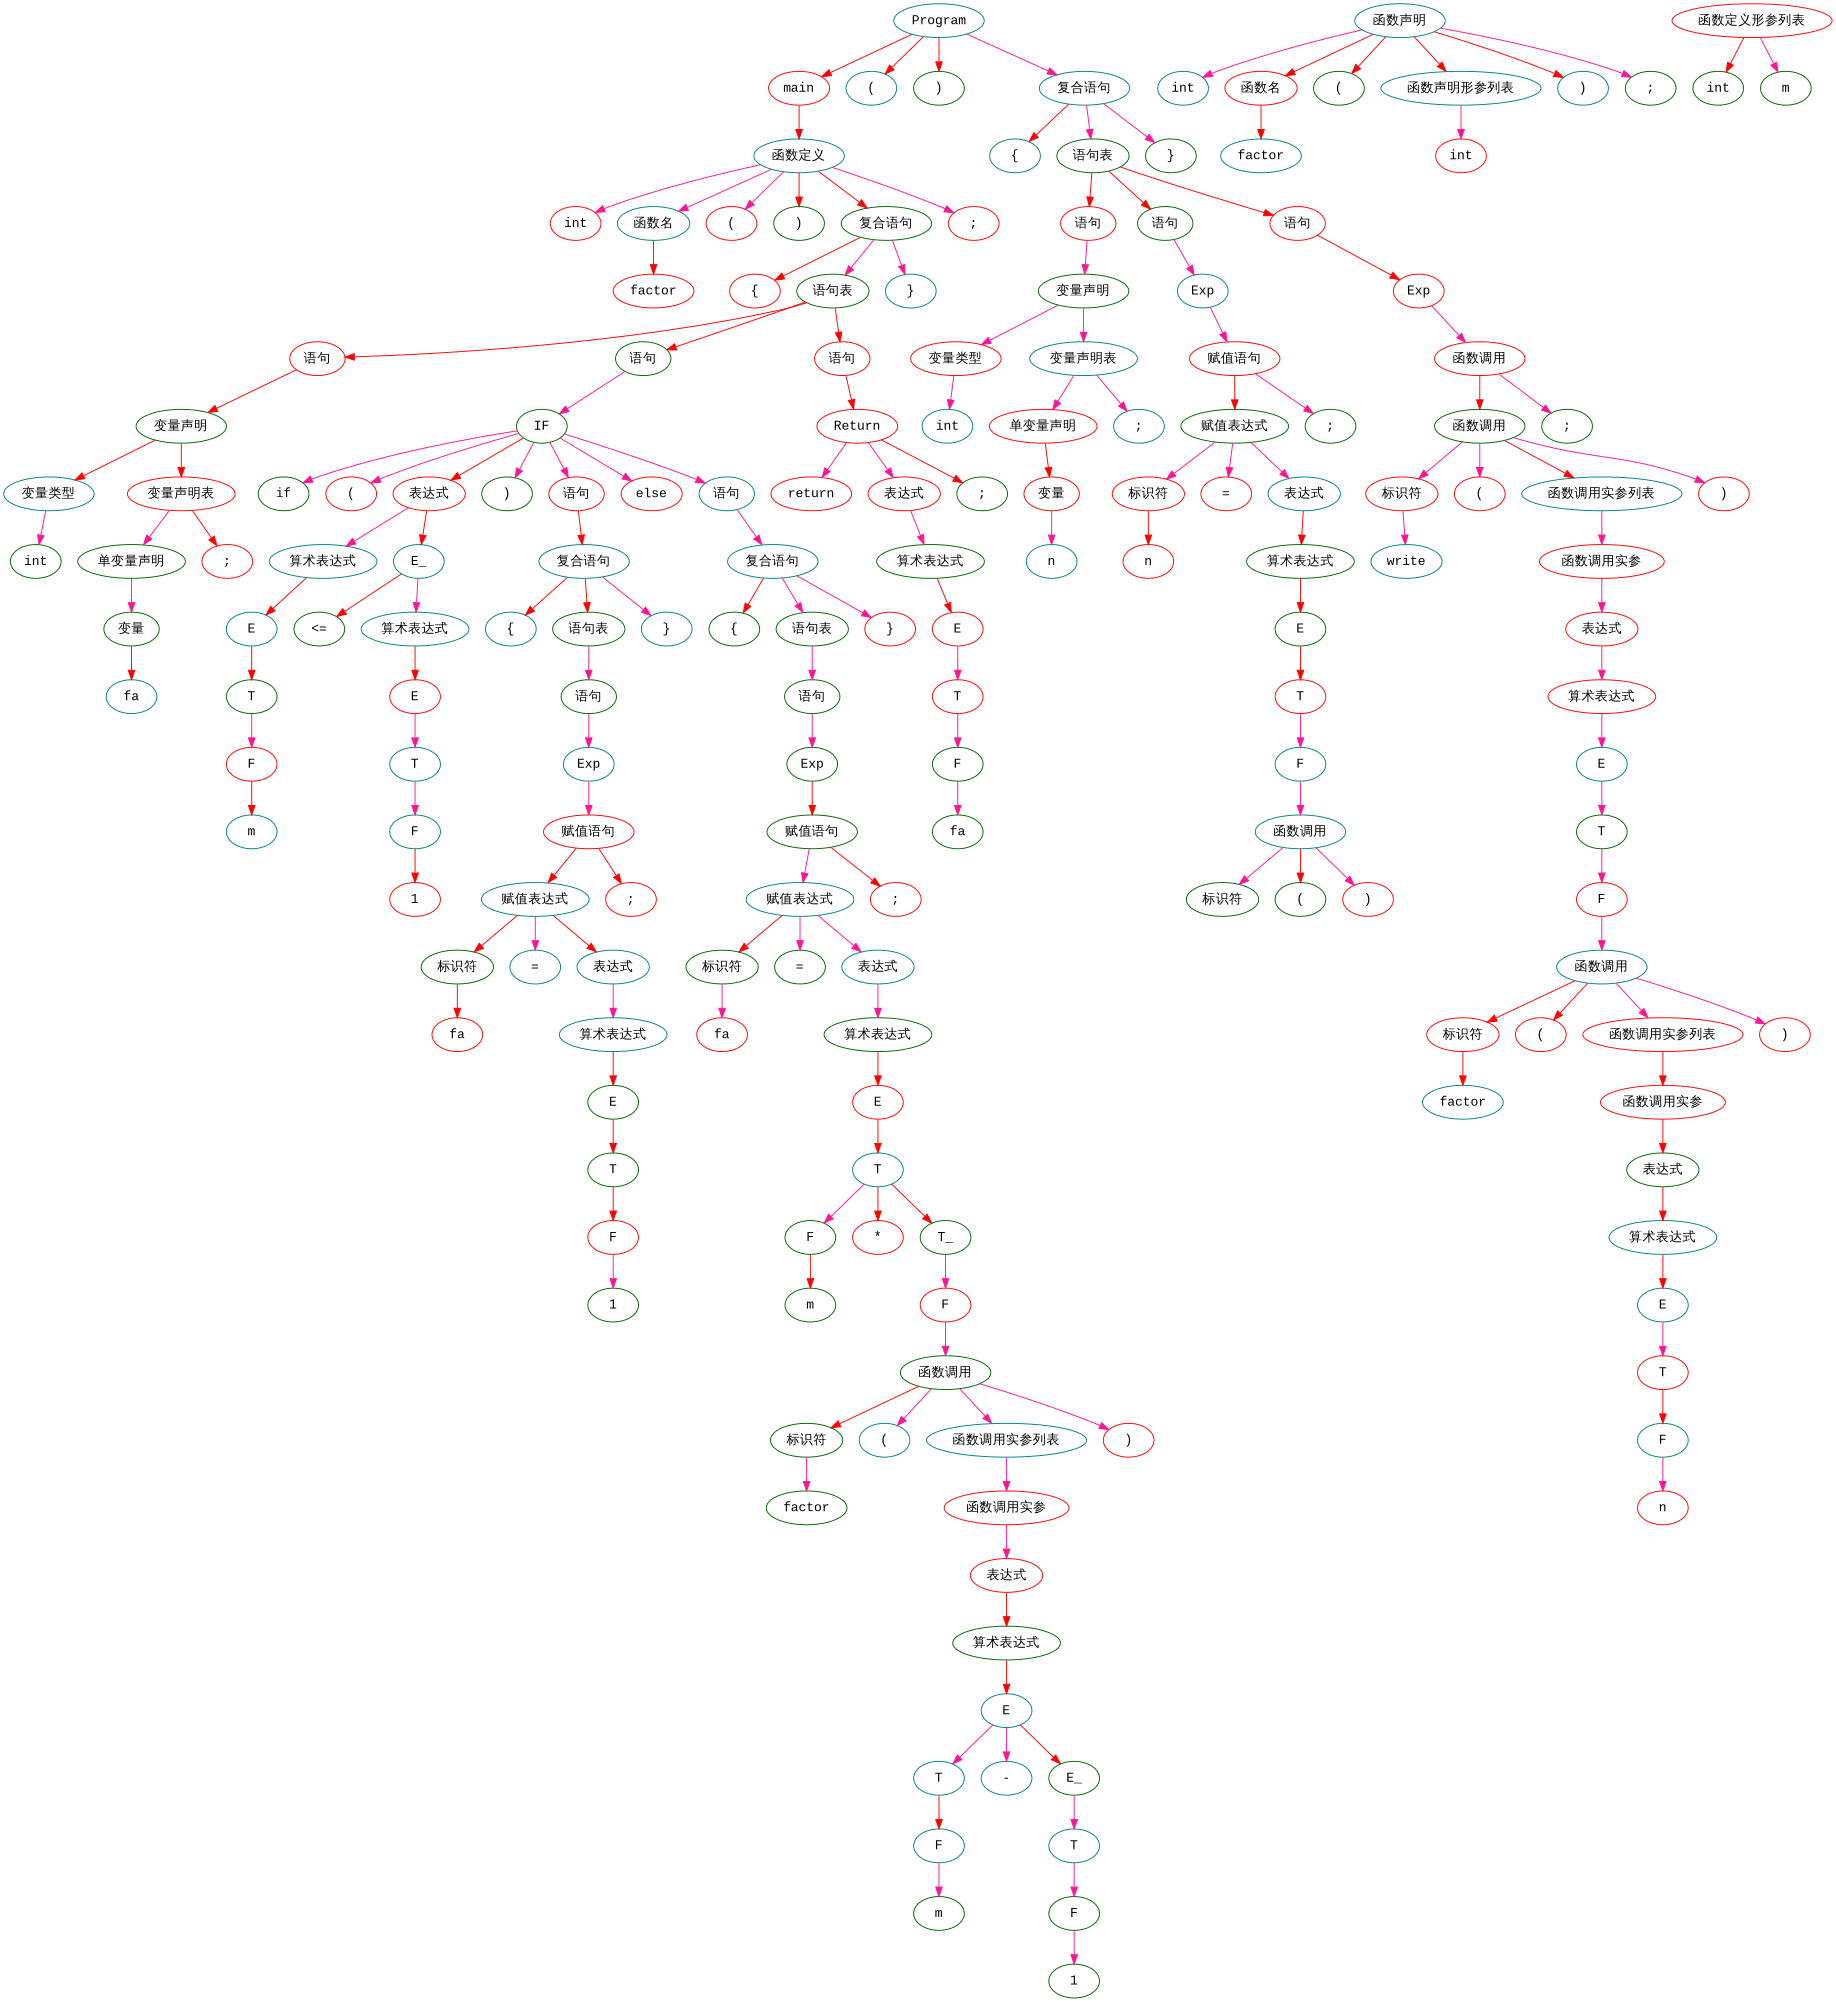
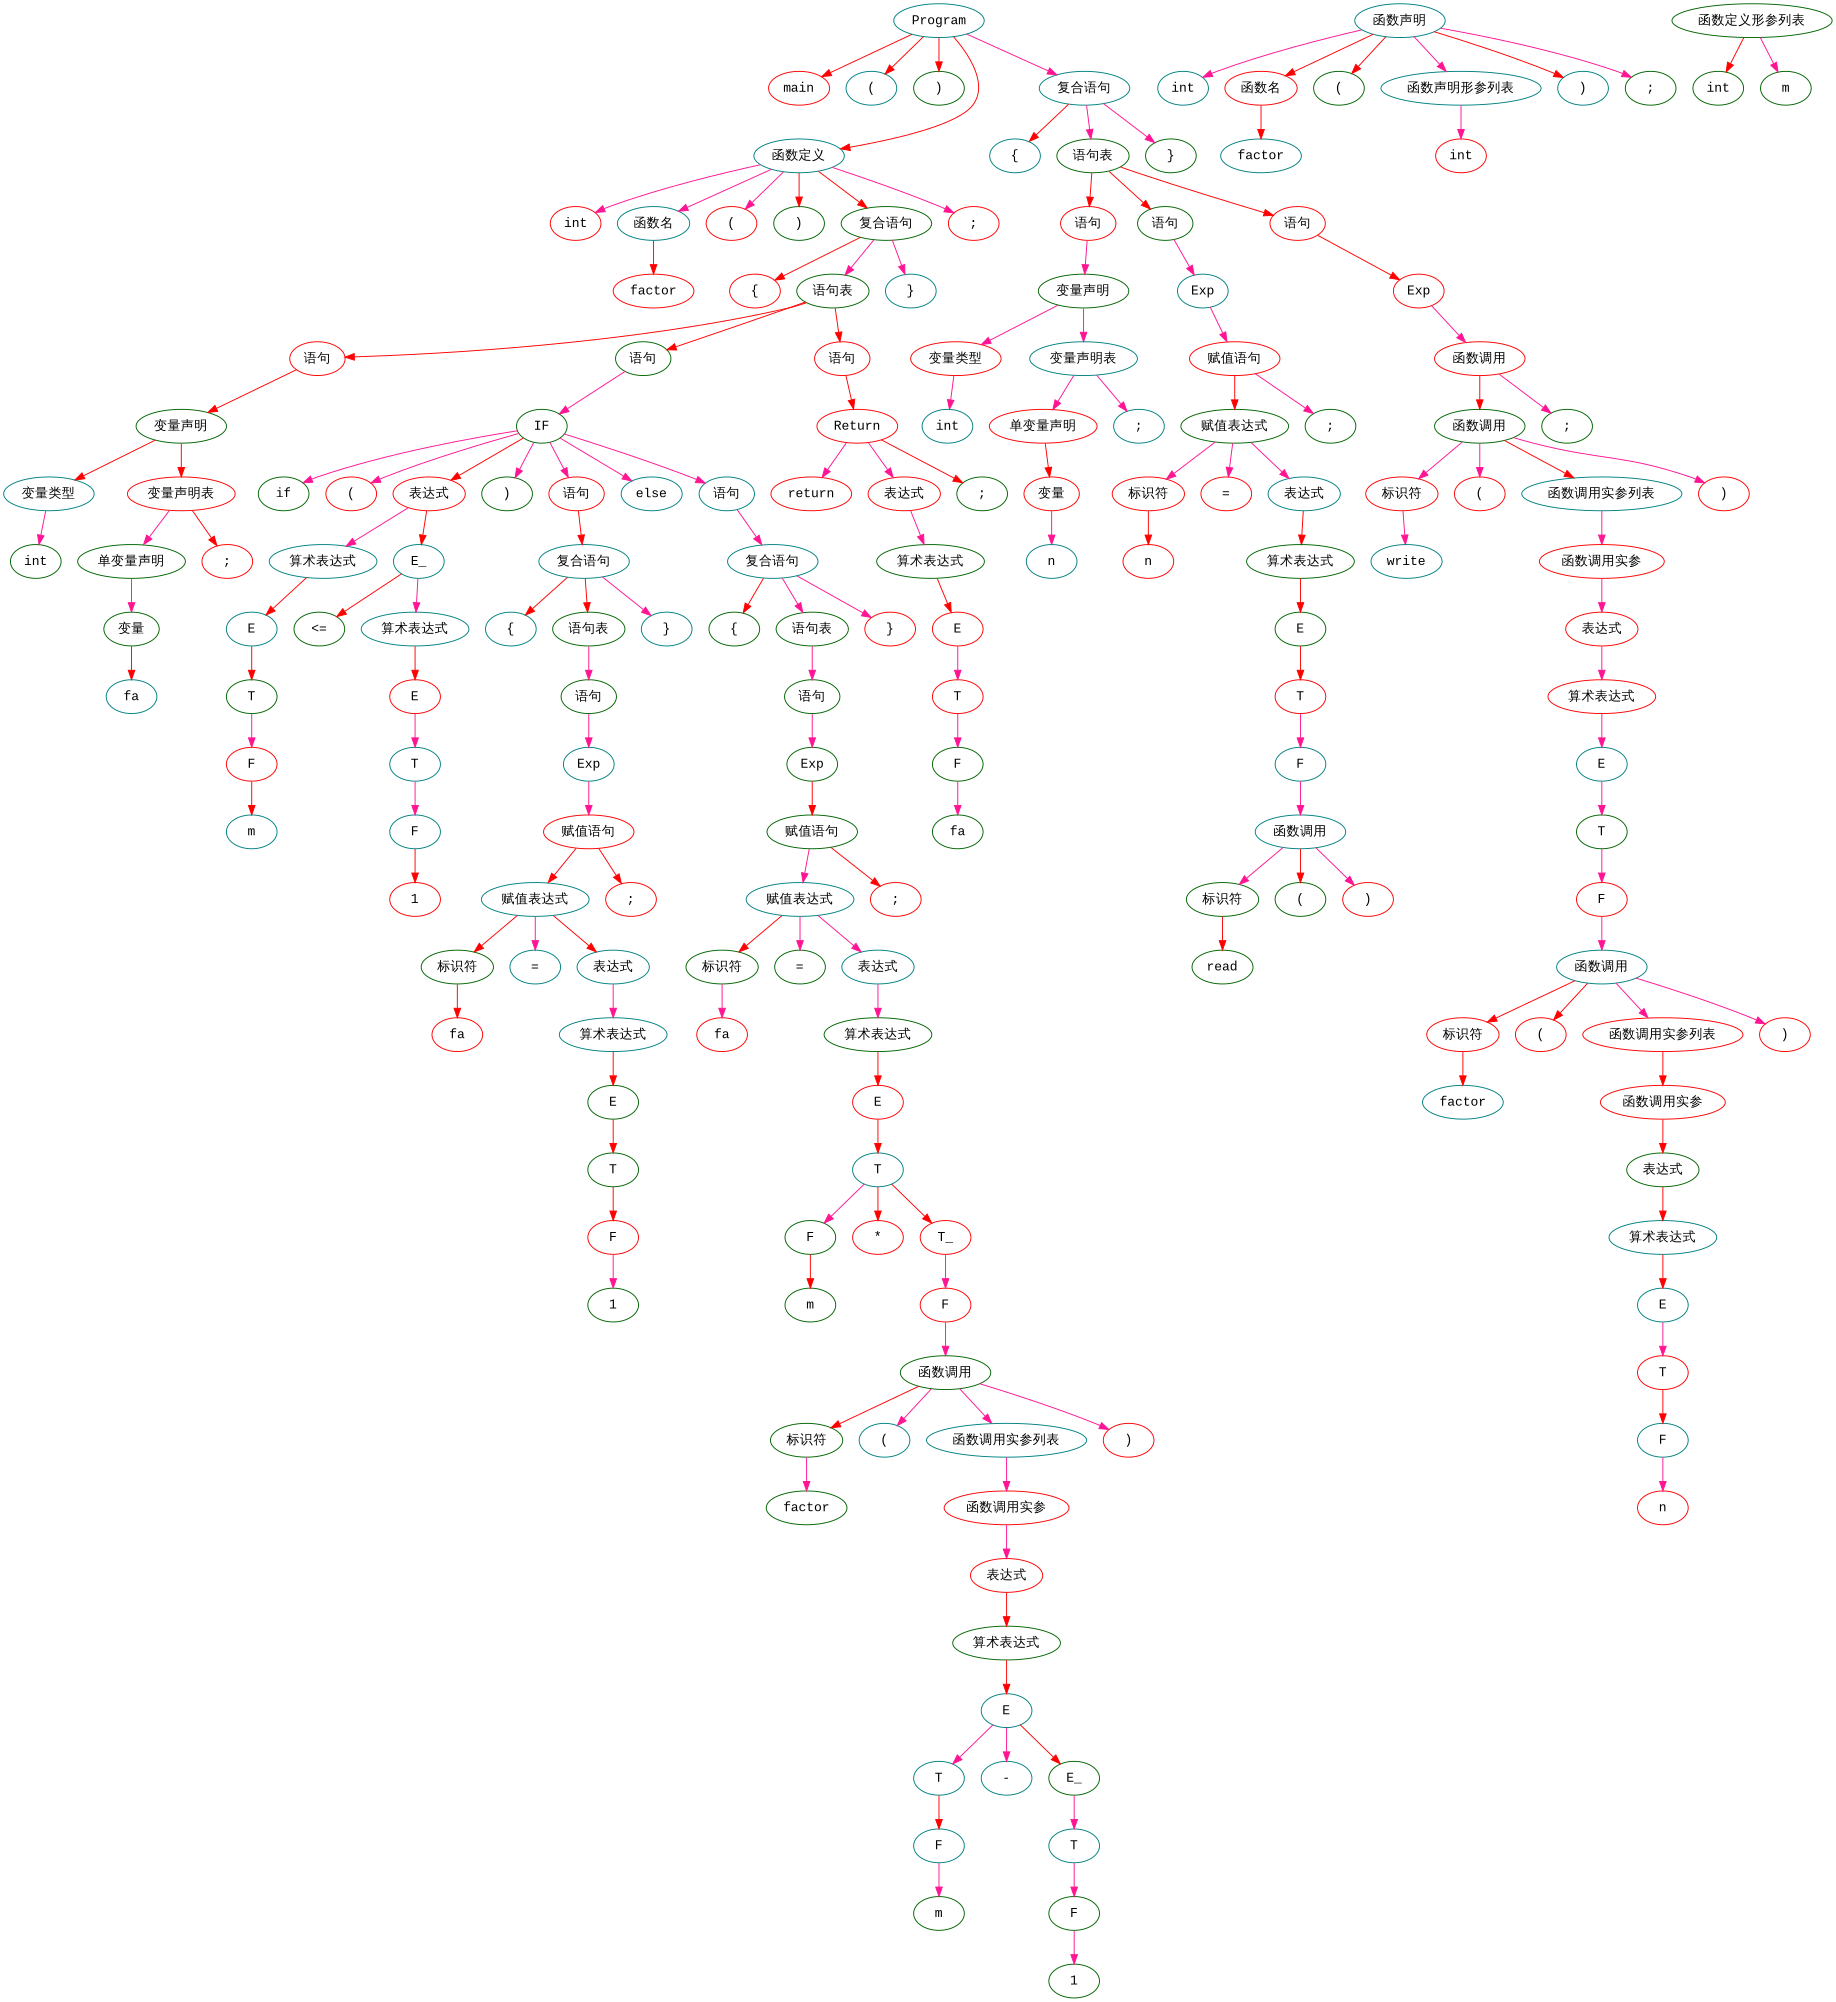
node "函数定义形参列表": color red -> darkgreen
edge "函数声明" -> "函数声明形参列表": color red -> deeppink
edge "main" -> "函数定义": now "Program" -> "函数定义"
node "else": color red -> teal
node "read": added
node "T_": color darkgreen -> red
